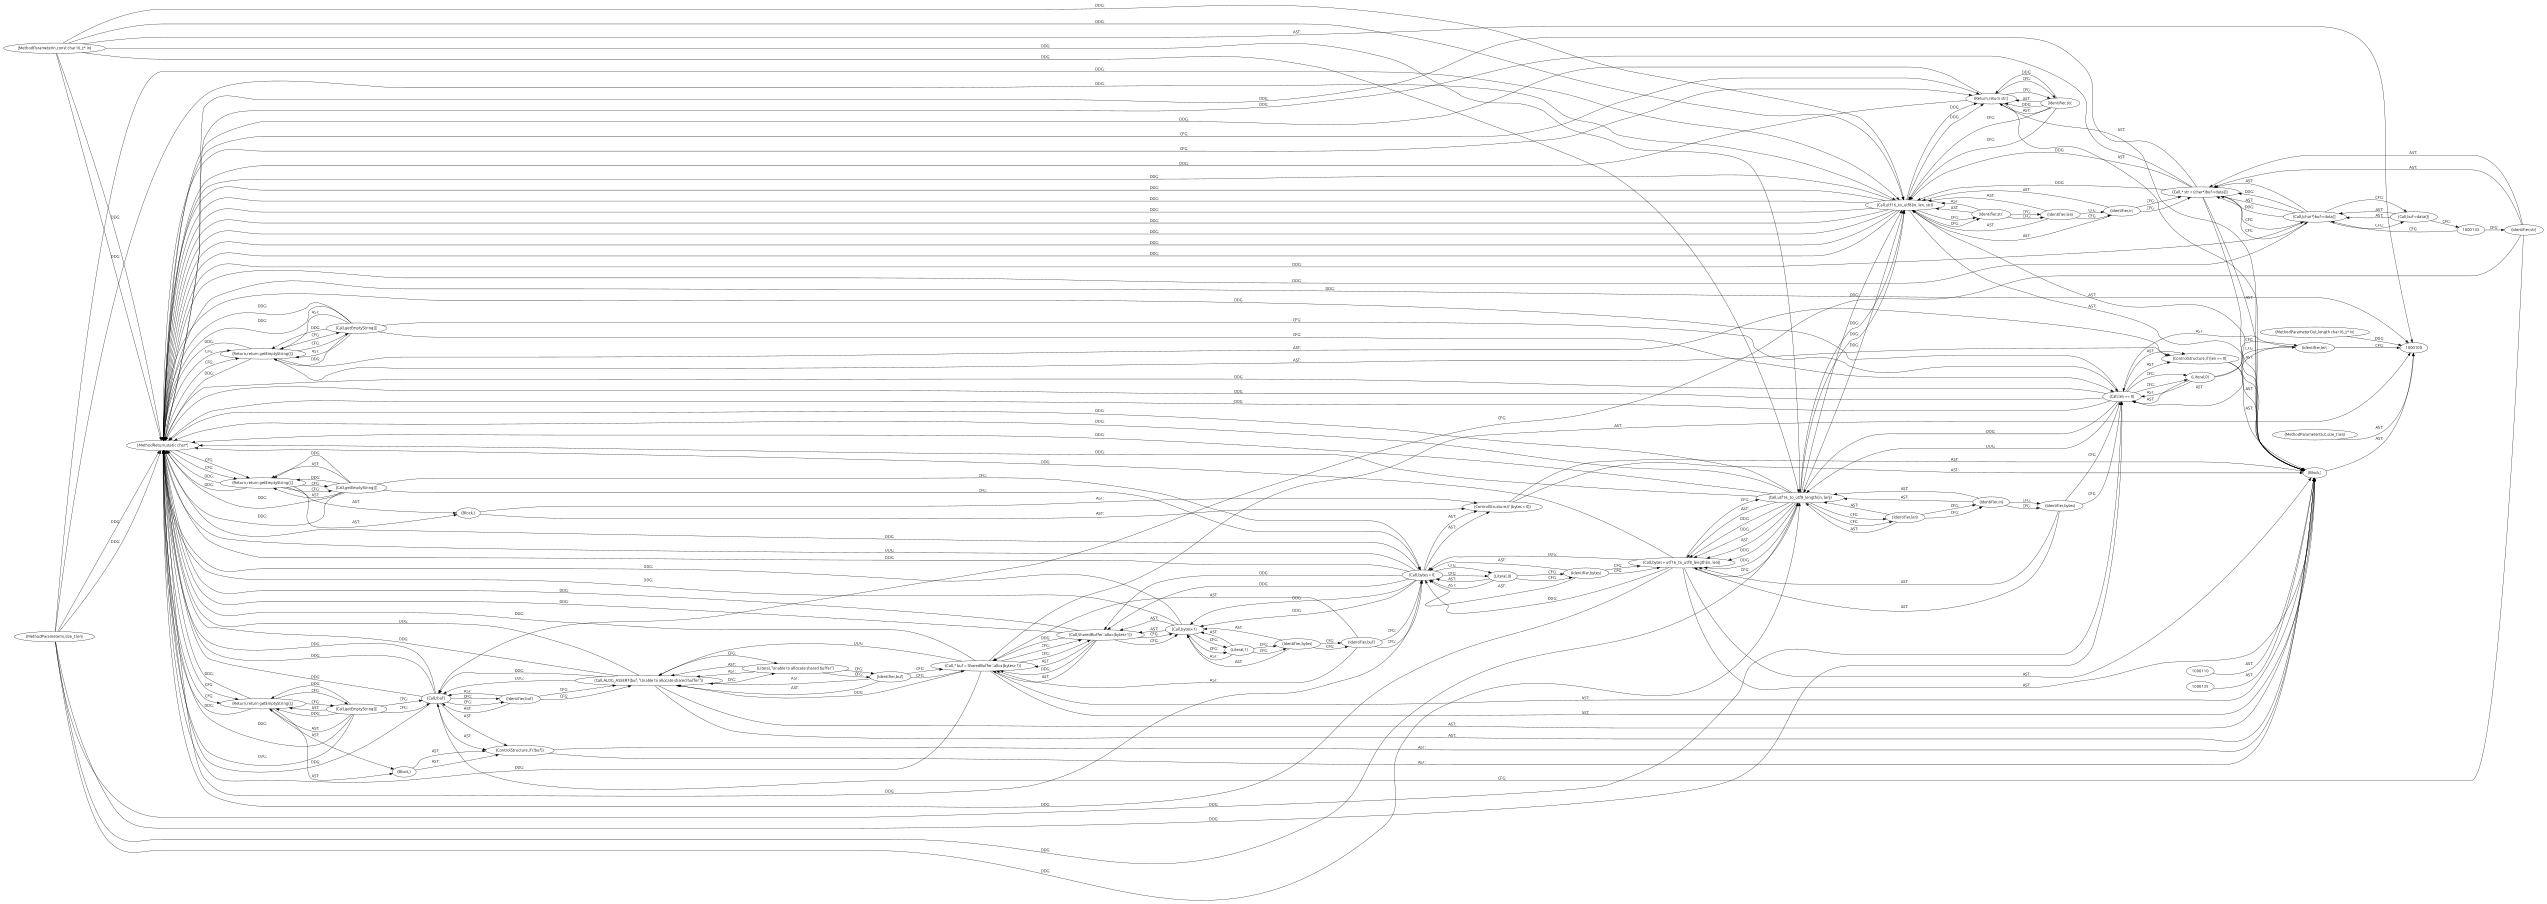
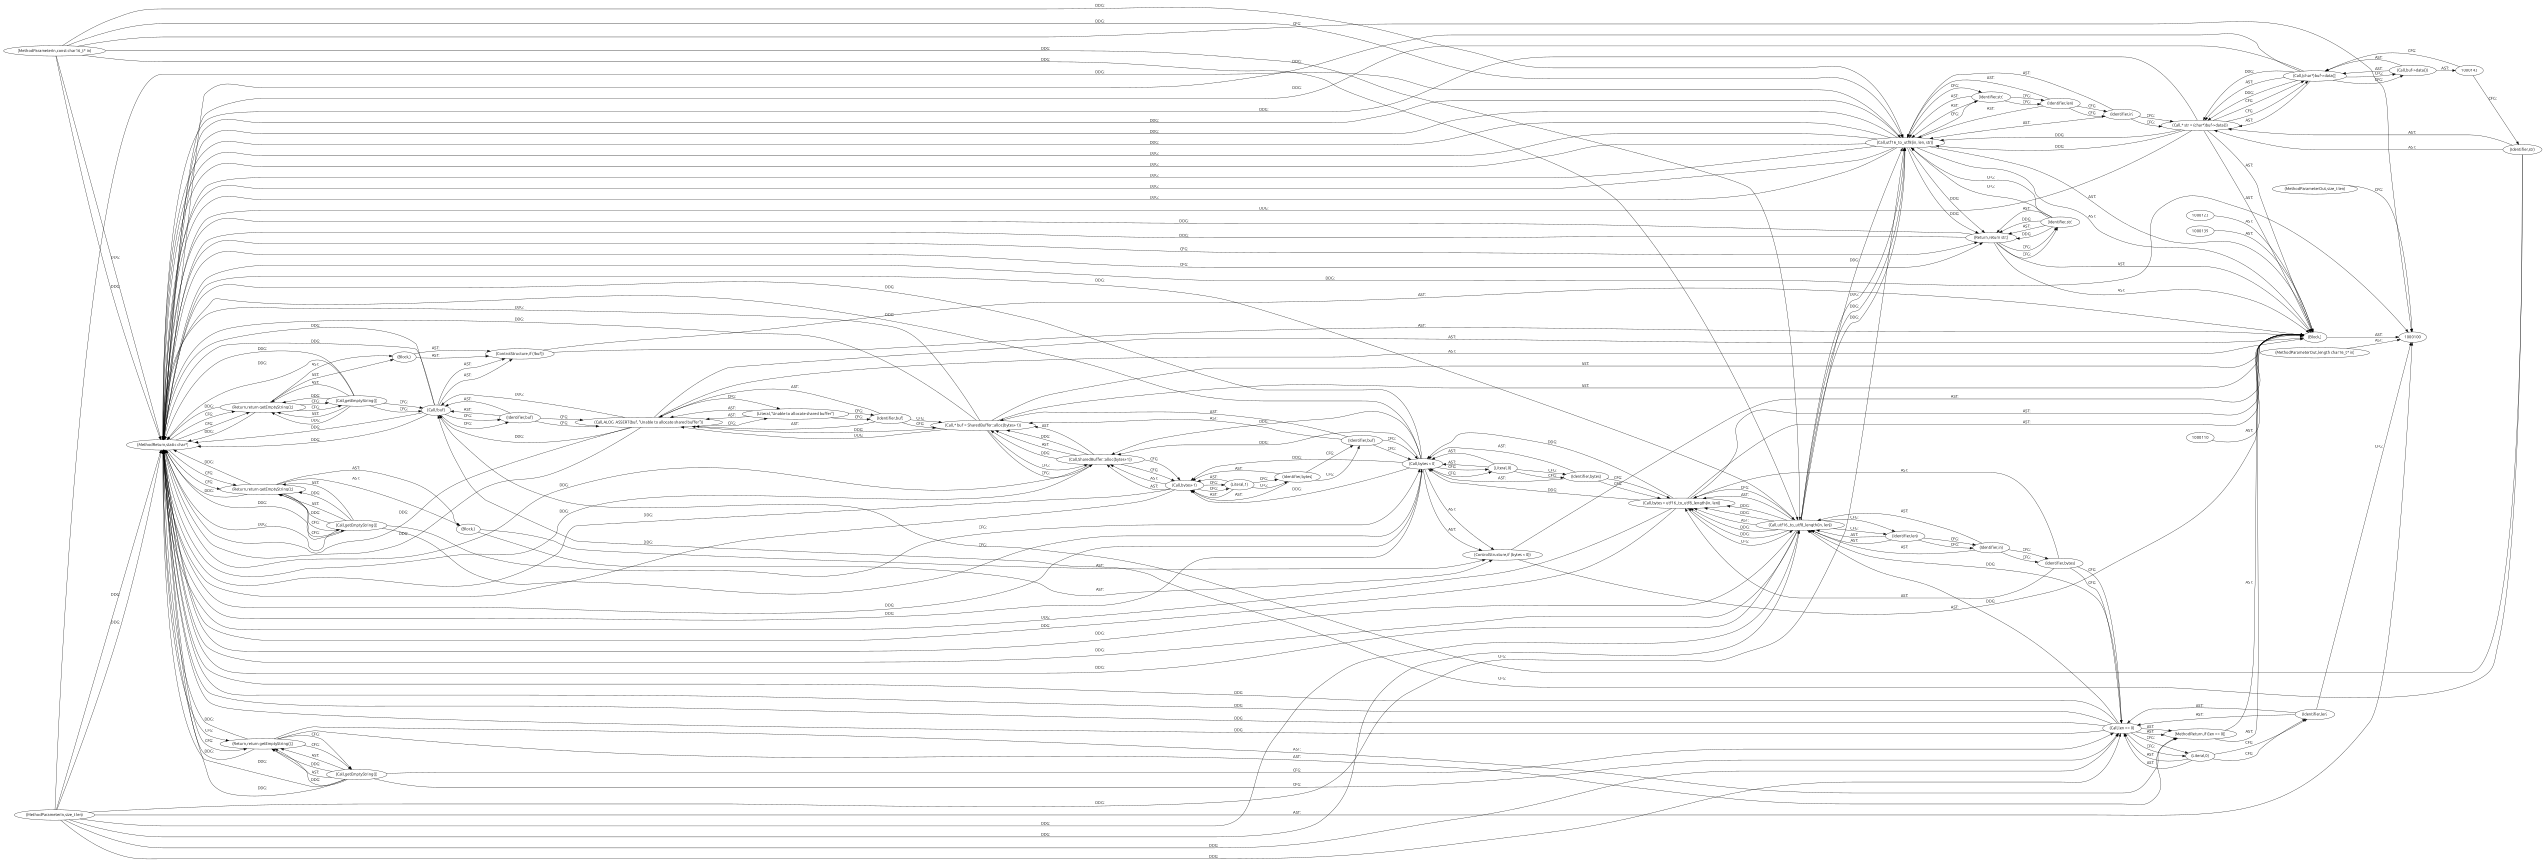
edge "(MethodParameterIn,const char16_t* in)" -> "1000100": label "AST: " -> "CFG: "
node "1000123": added
edge "(Call,buf->data())" -> "1000143": label "CFG: " -> "AST: "
edge "(MethodParameterOut,length char16_t* in)" -> "1000100": label "DDG: " -> "AST: "
node "(ControlStructure,if (len == 0))": label "(ControlStructure,if (len == 0))" -> "(MethodReturn,if (len == 0))"
edge "(Call,* buf = SharedBuffer::alloc(bytes+1))" -> "1000100": now "(MethodParameterIn,size_t len)" -> "1000100"
edge "(MethodParameterOut,size_t len)" -> "1000100": label "AST: " -> "CFG: "
